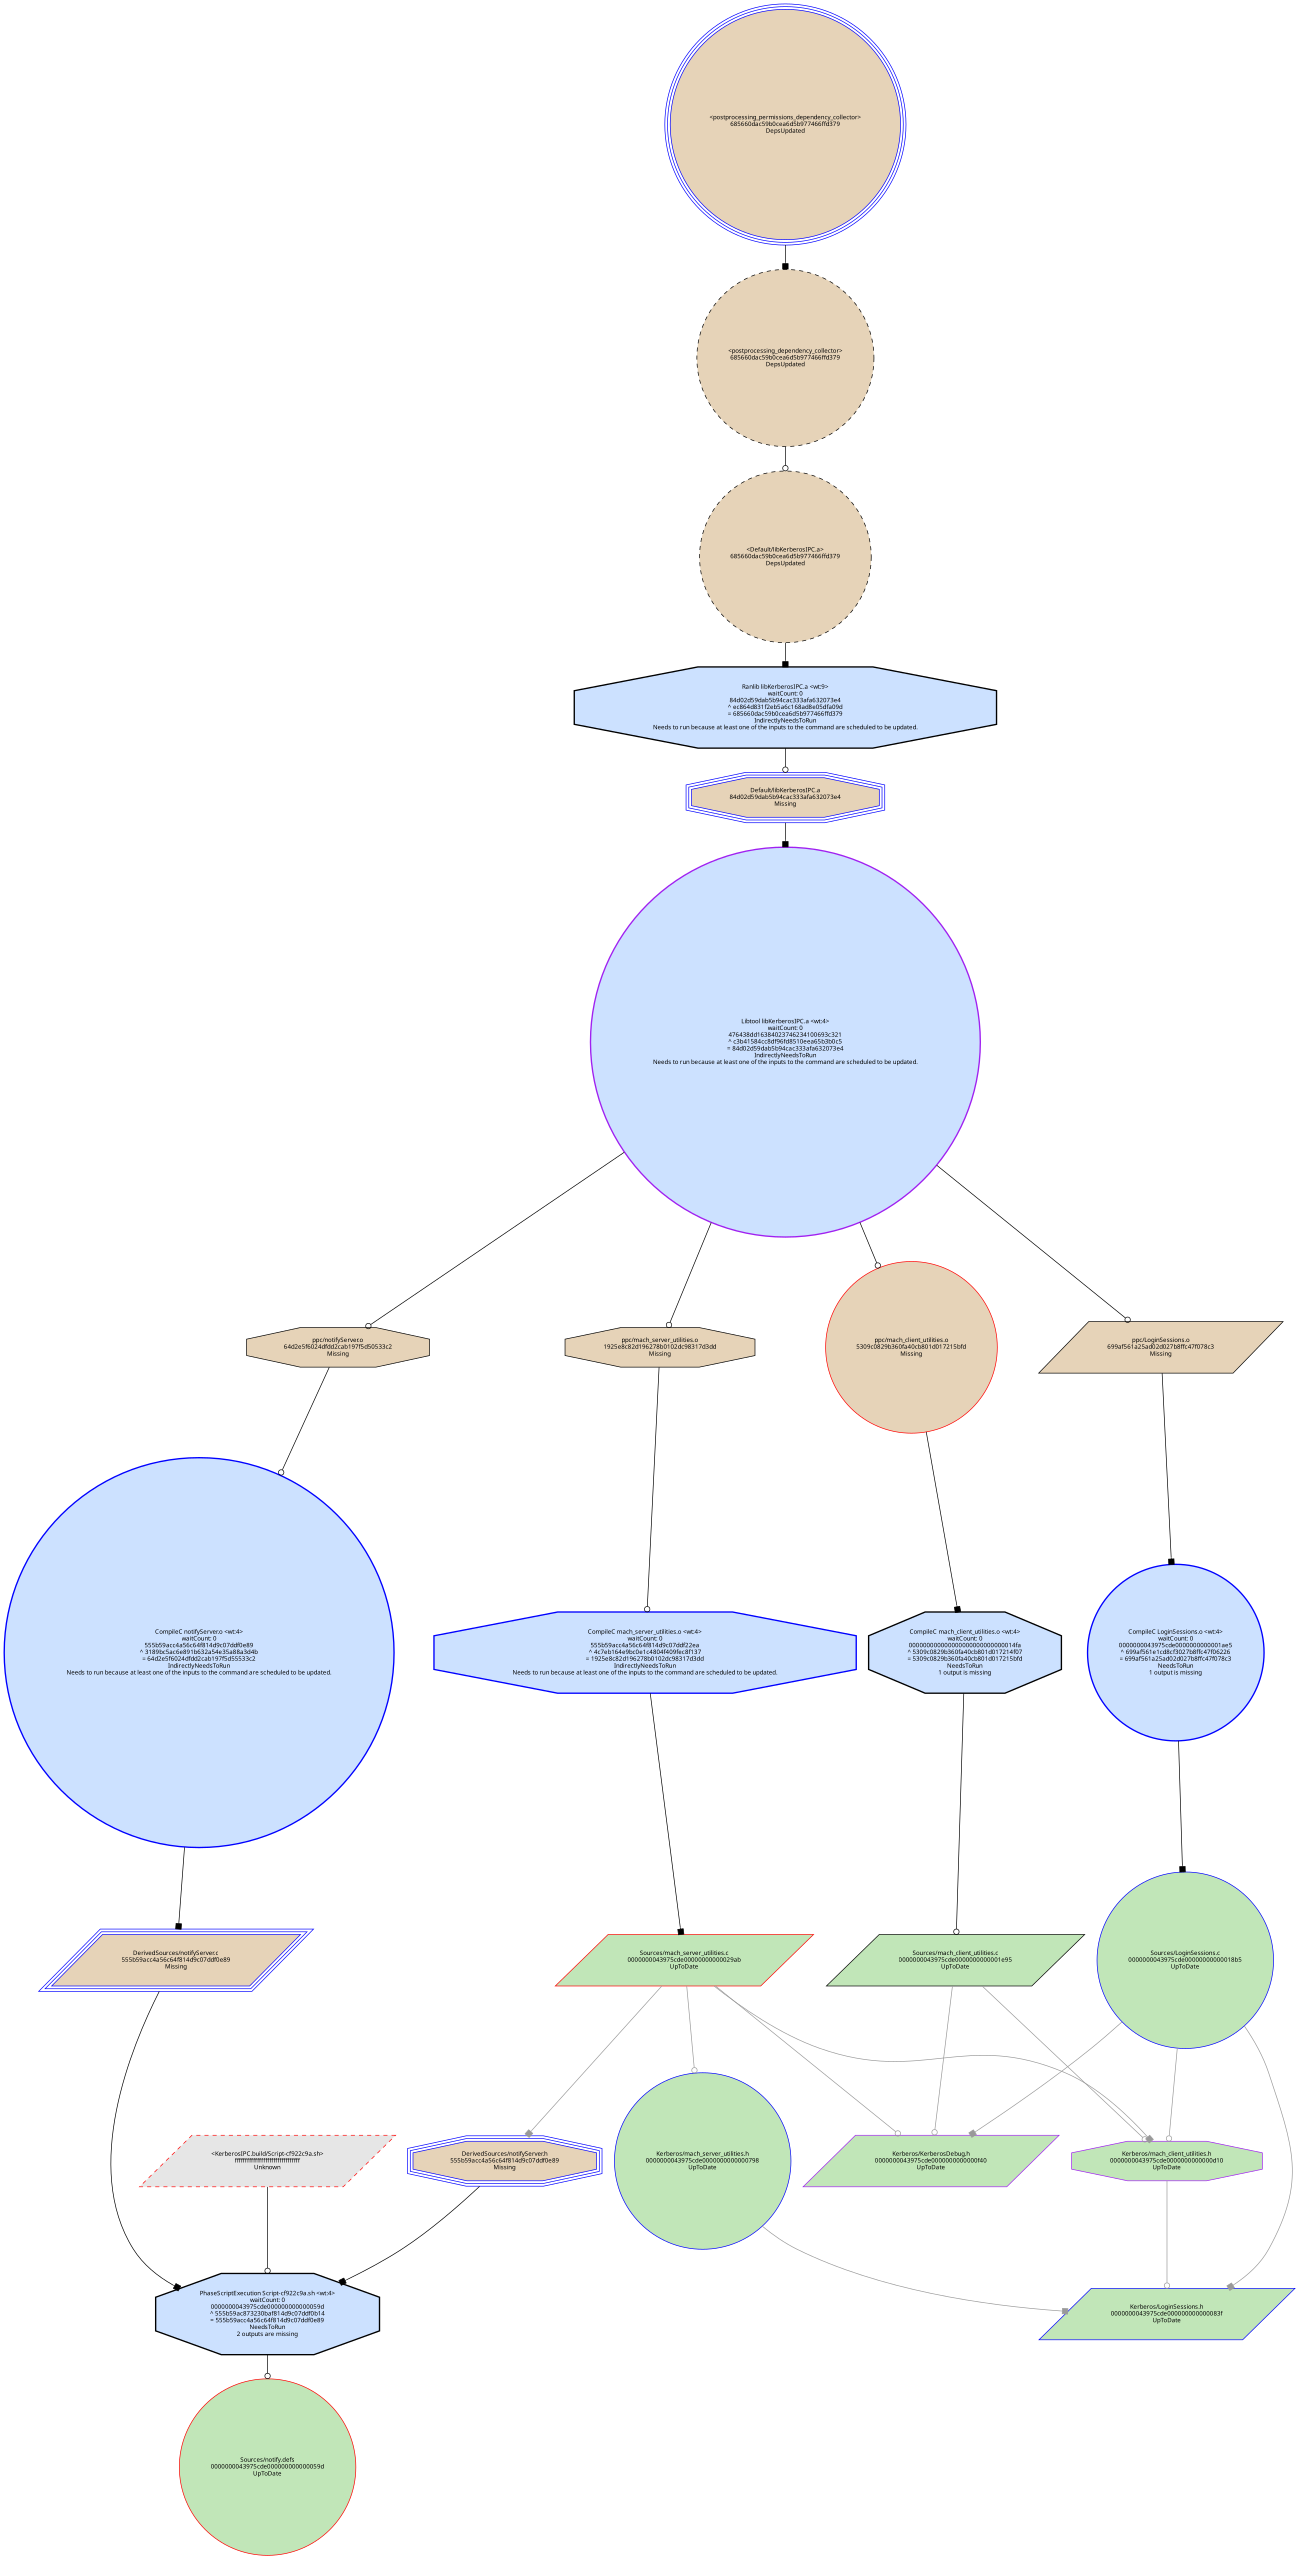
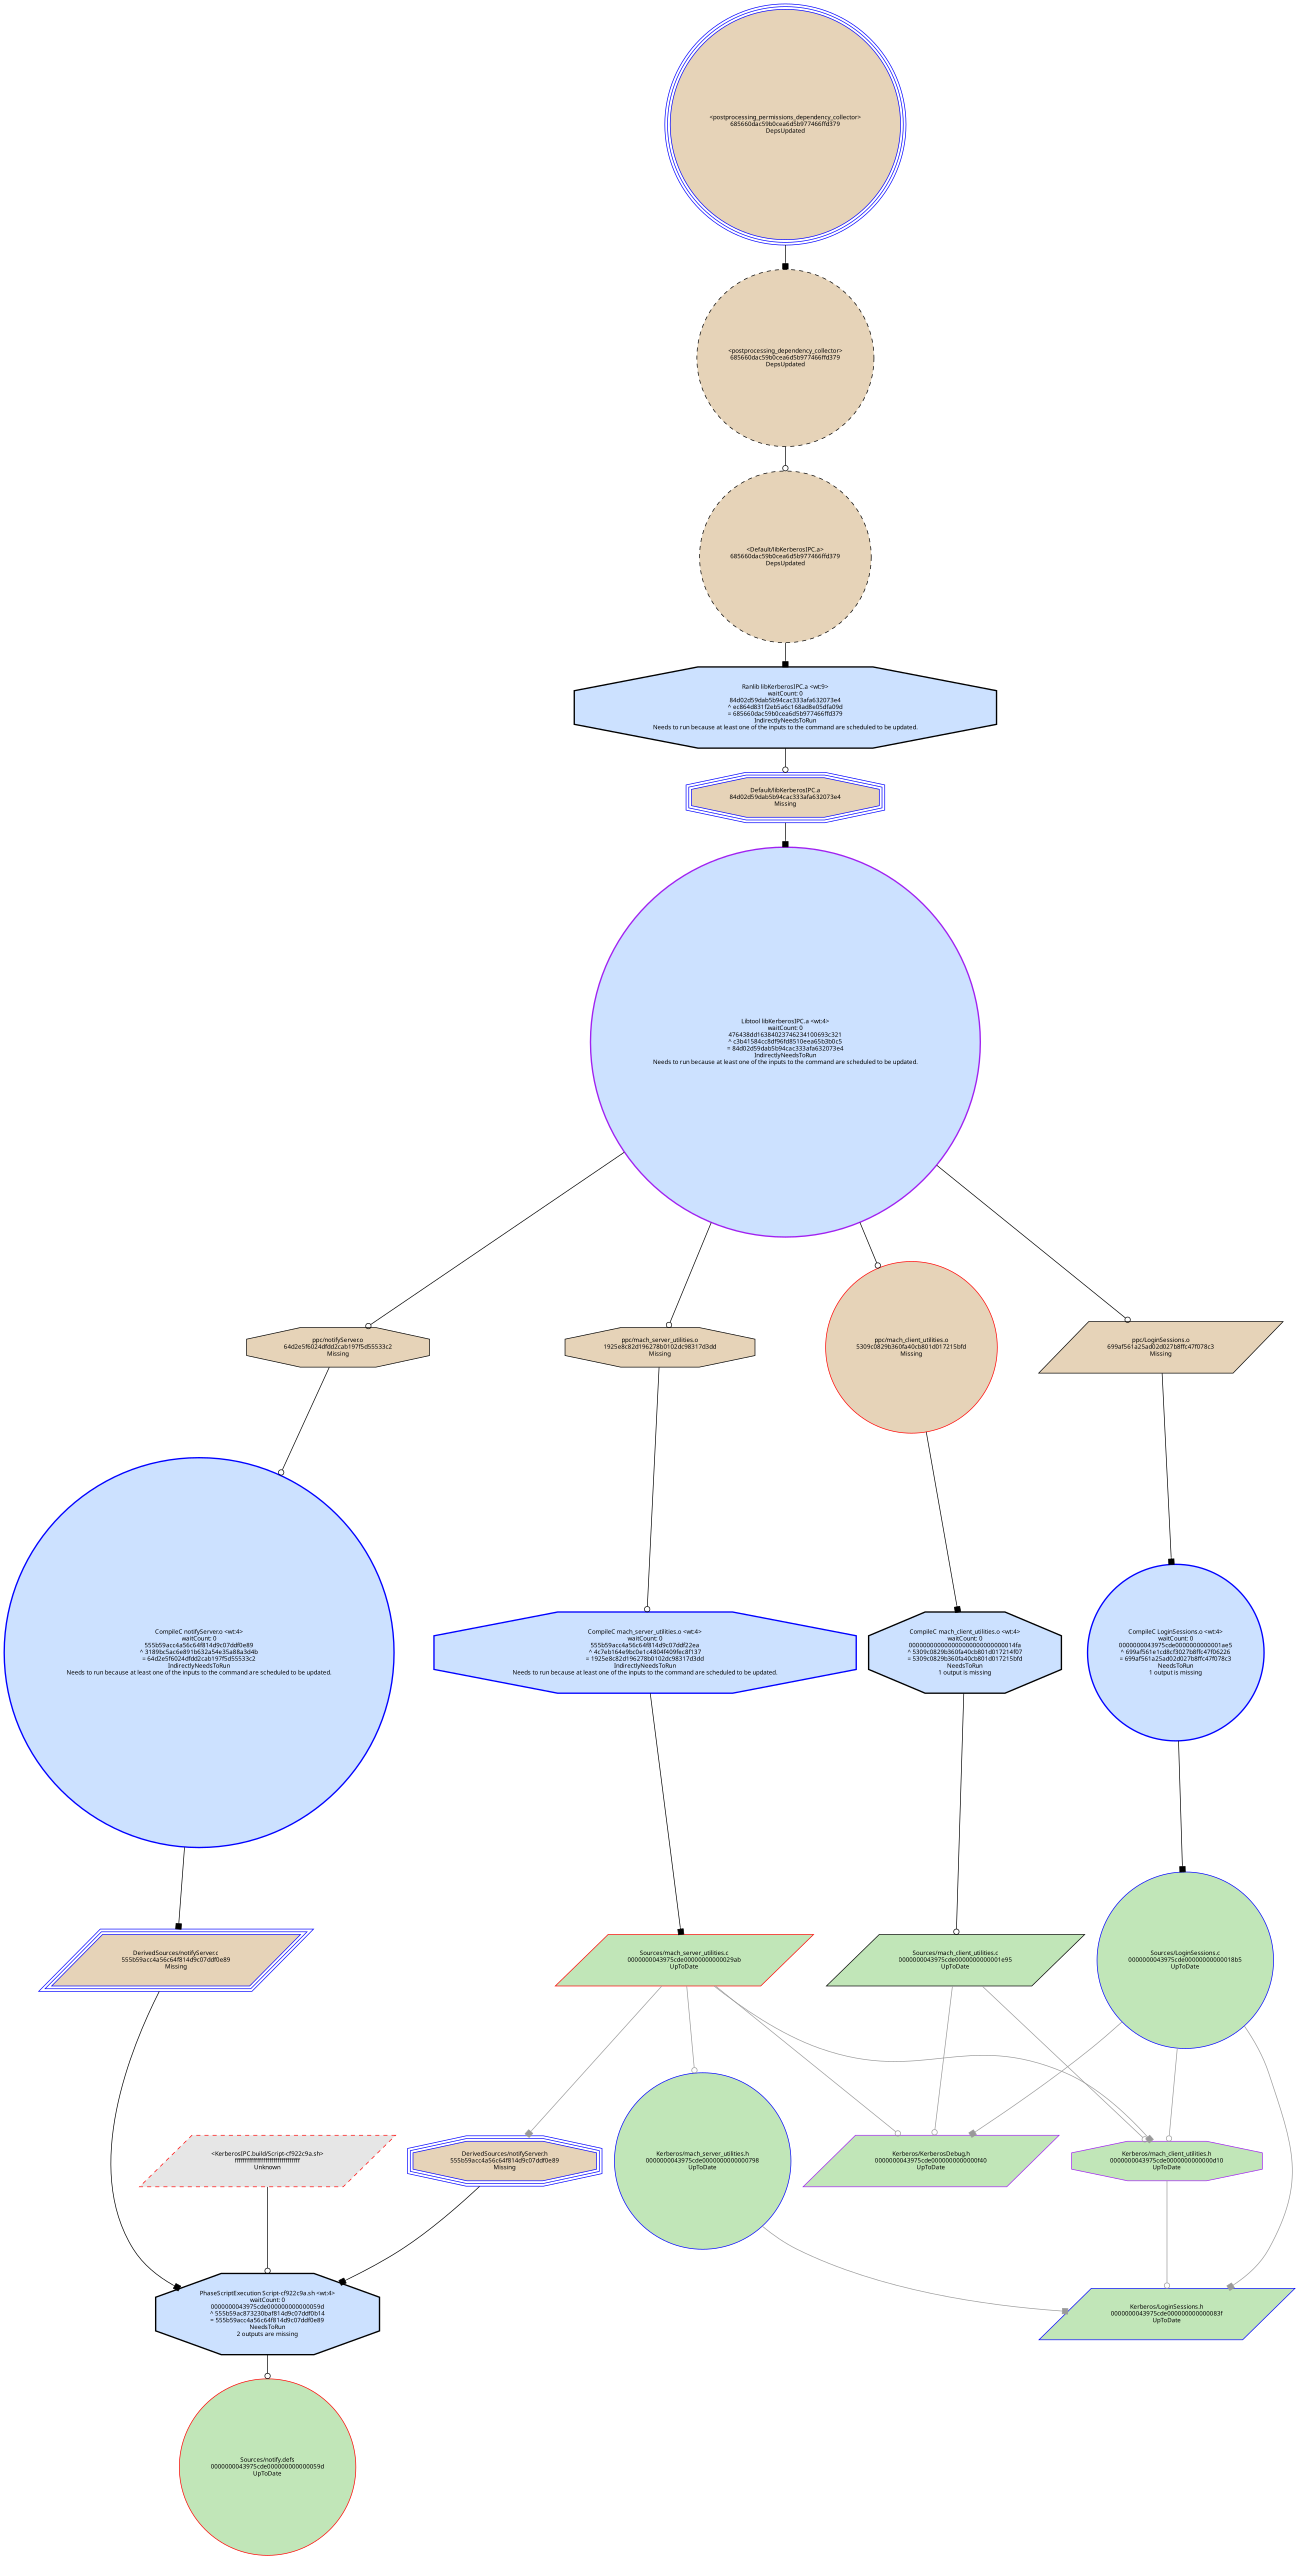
node "ppc/notifyServer.o 64d2e5f6024dfdd2cab197f5d50533c2 Missing": label "ppc/notifyServer.o 64d2e5f6024dfdd2cab197f5d50533c2 Missing" -> "ppc/notifyServer.o 64d2e5f6024dfdd2cab197f5d55533c2 Missing"
